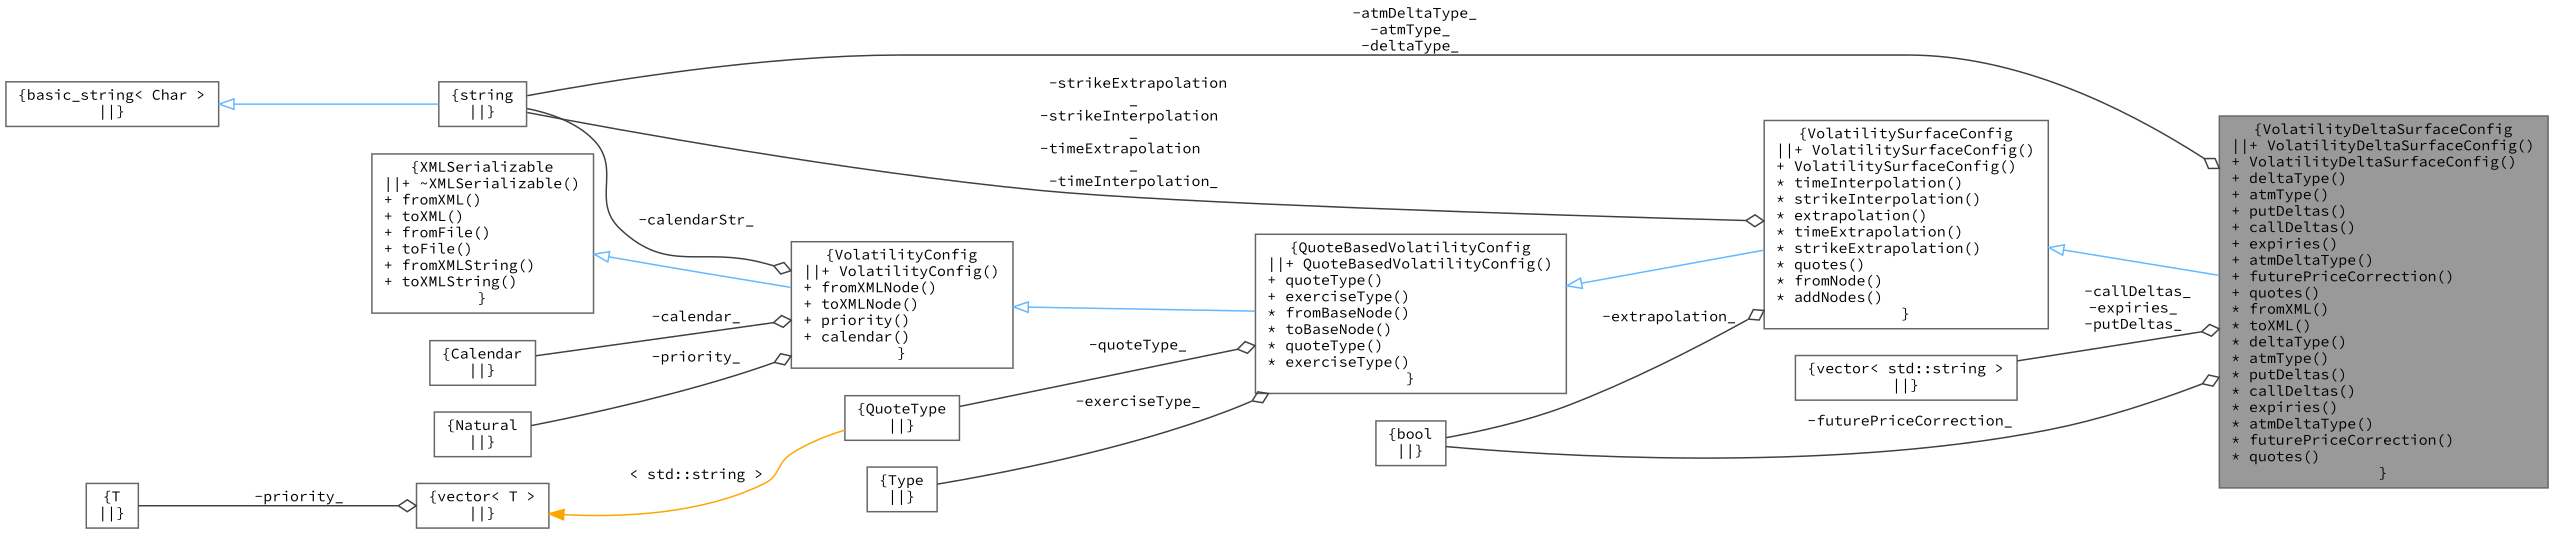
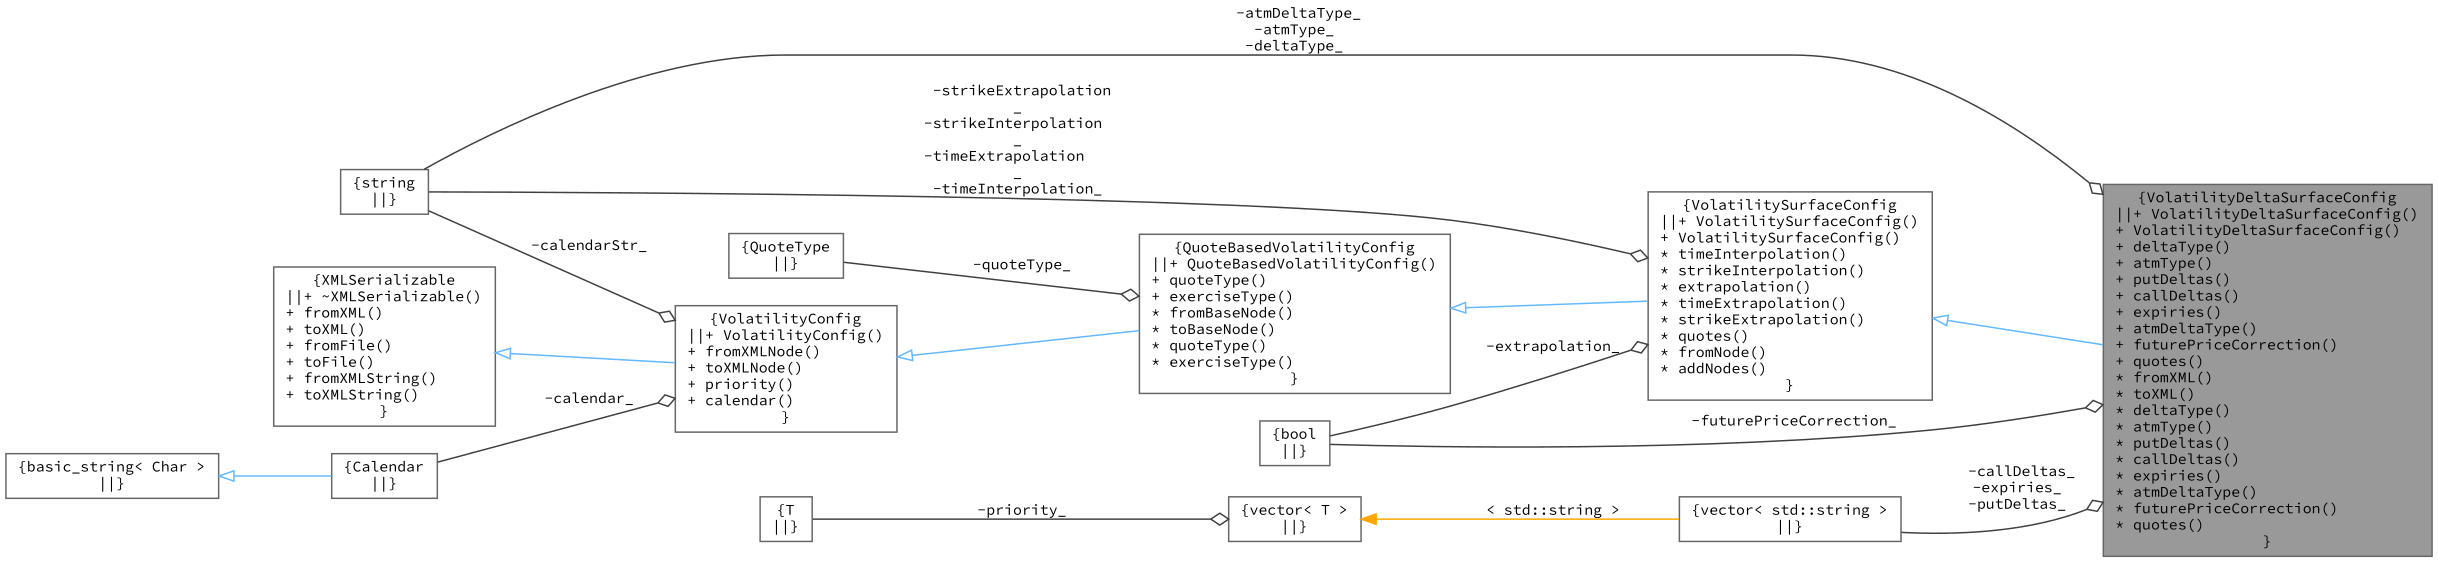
edge "{string ||}" -> "{basic_string< Char > ||}": now "{Calendar ||}" -> "{basic_string< Char > ||}"
node "{Natural ||}": removed
node "{Type ||}": removed
edge "{QuoteType ||}" -> "{vector< T > ||}": now "{vector< std::string > ||}" -> "{vector< T > ||}"
